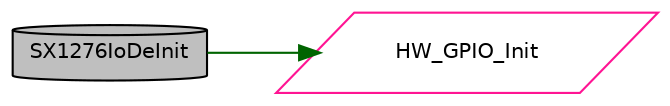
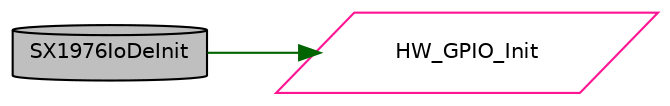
node "SX1276IoDeInit": label "SX1276IoDeInit" -> "SX1976IoDeInit"
